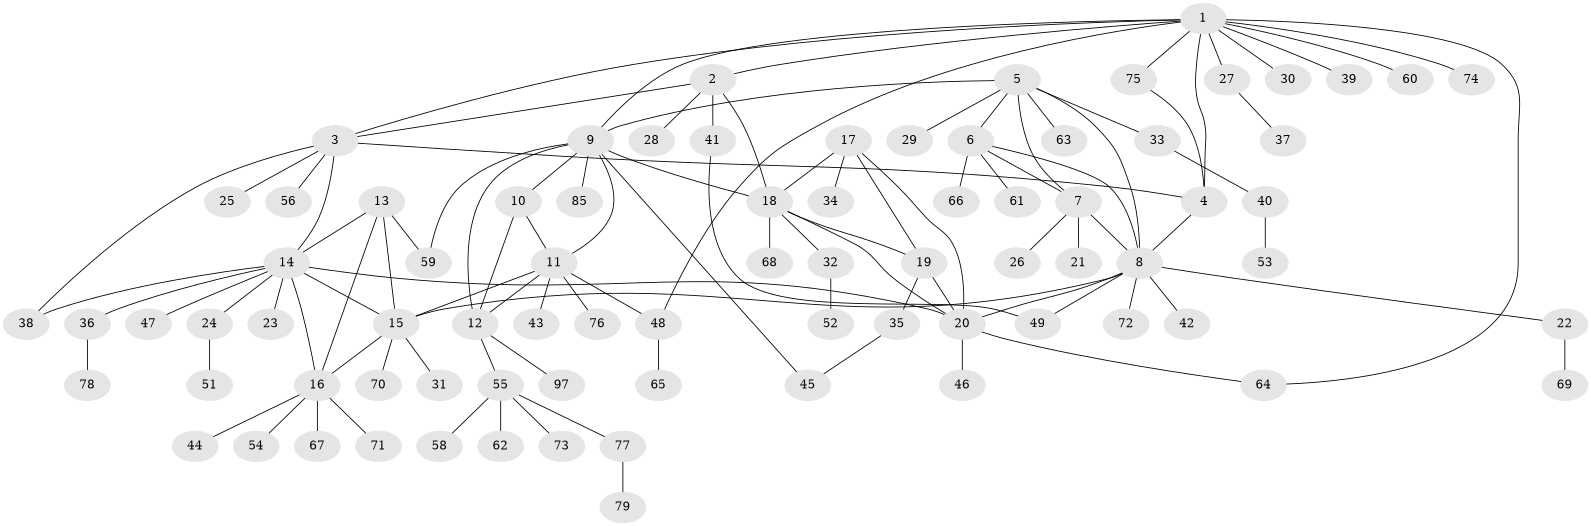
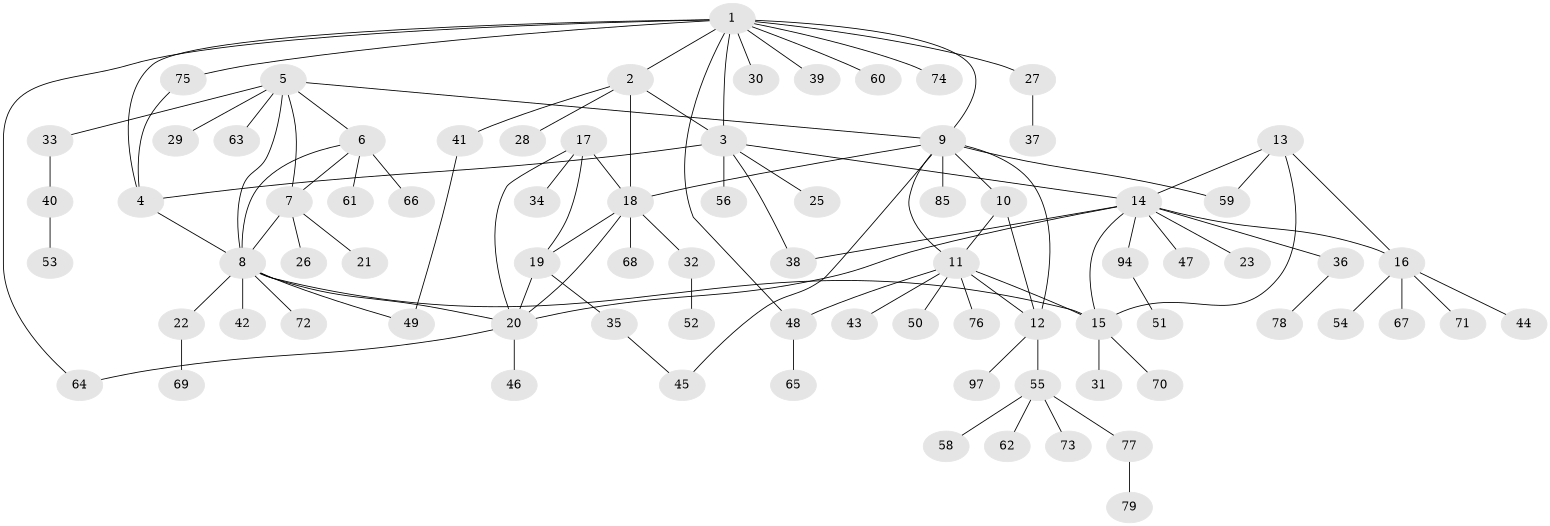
node "24": label "24" -> "94"
node "50": added
edge "15" -- "16": removed
